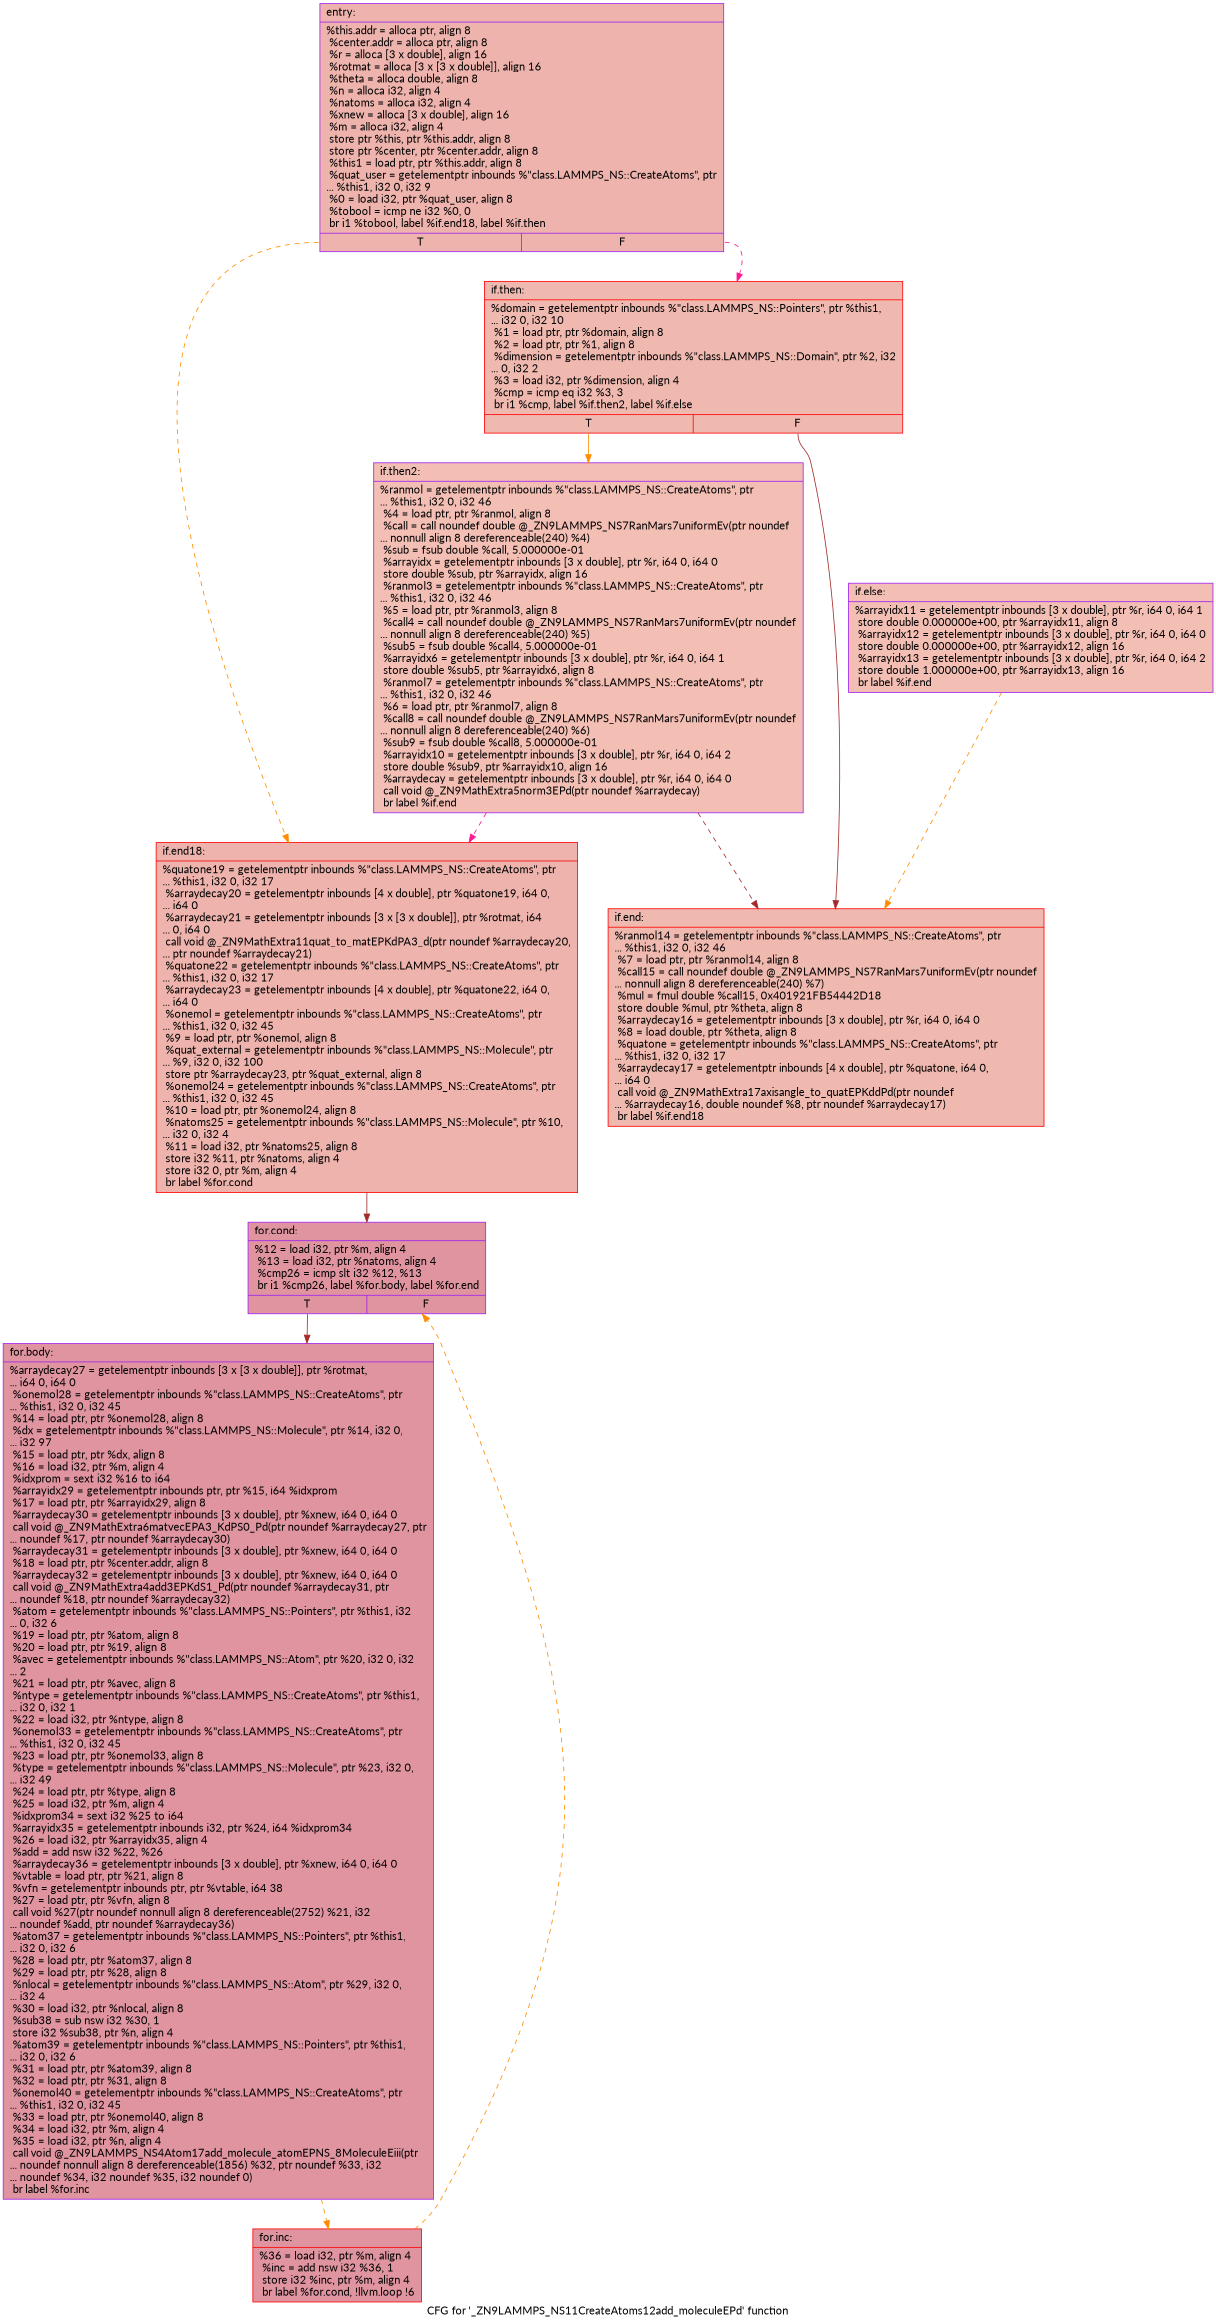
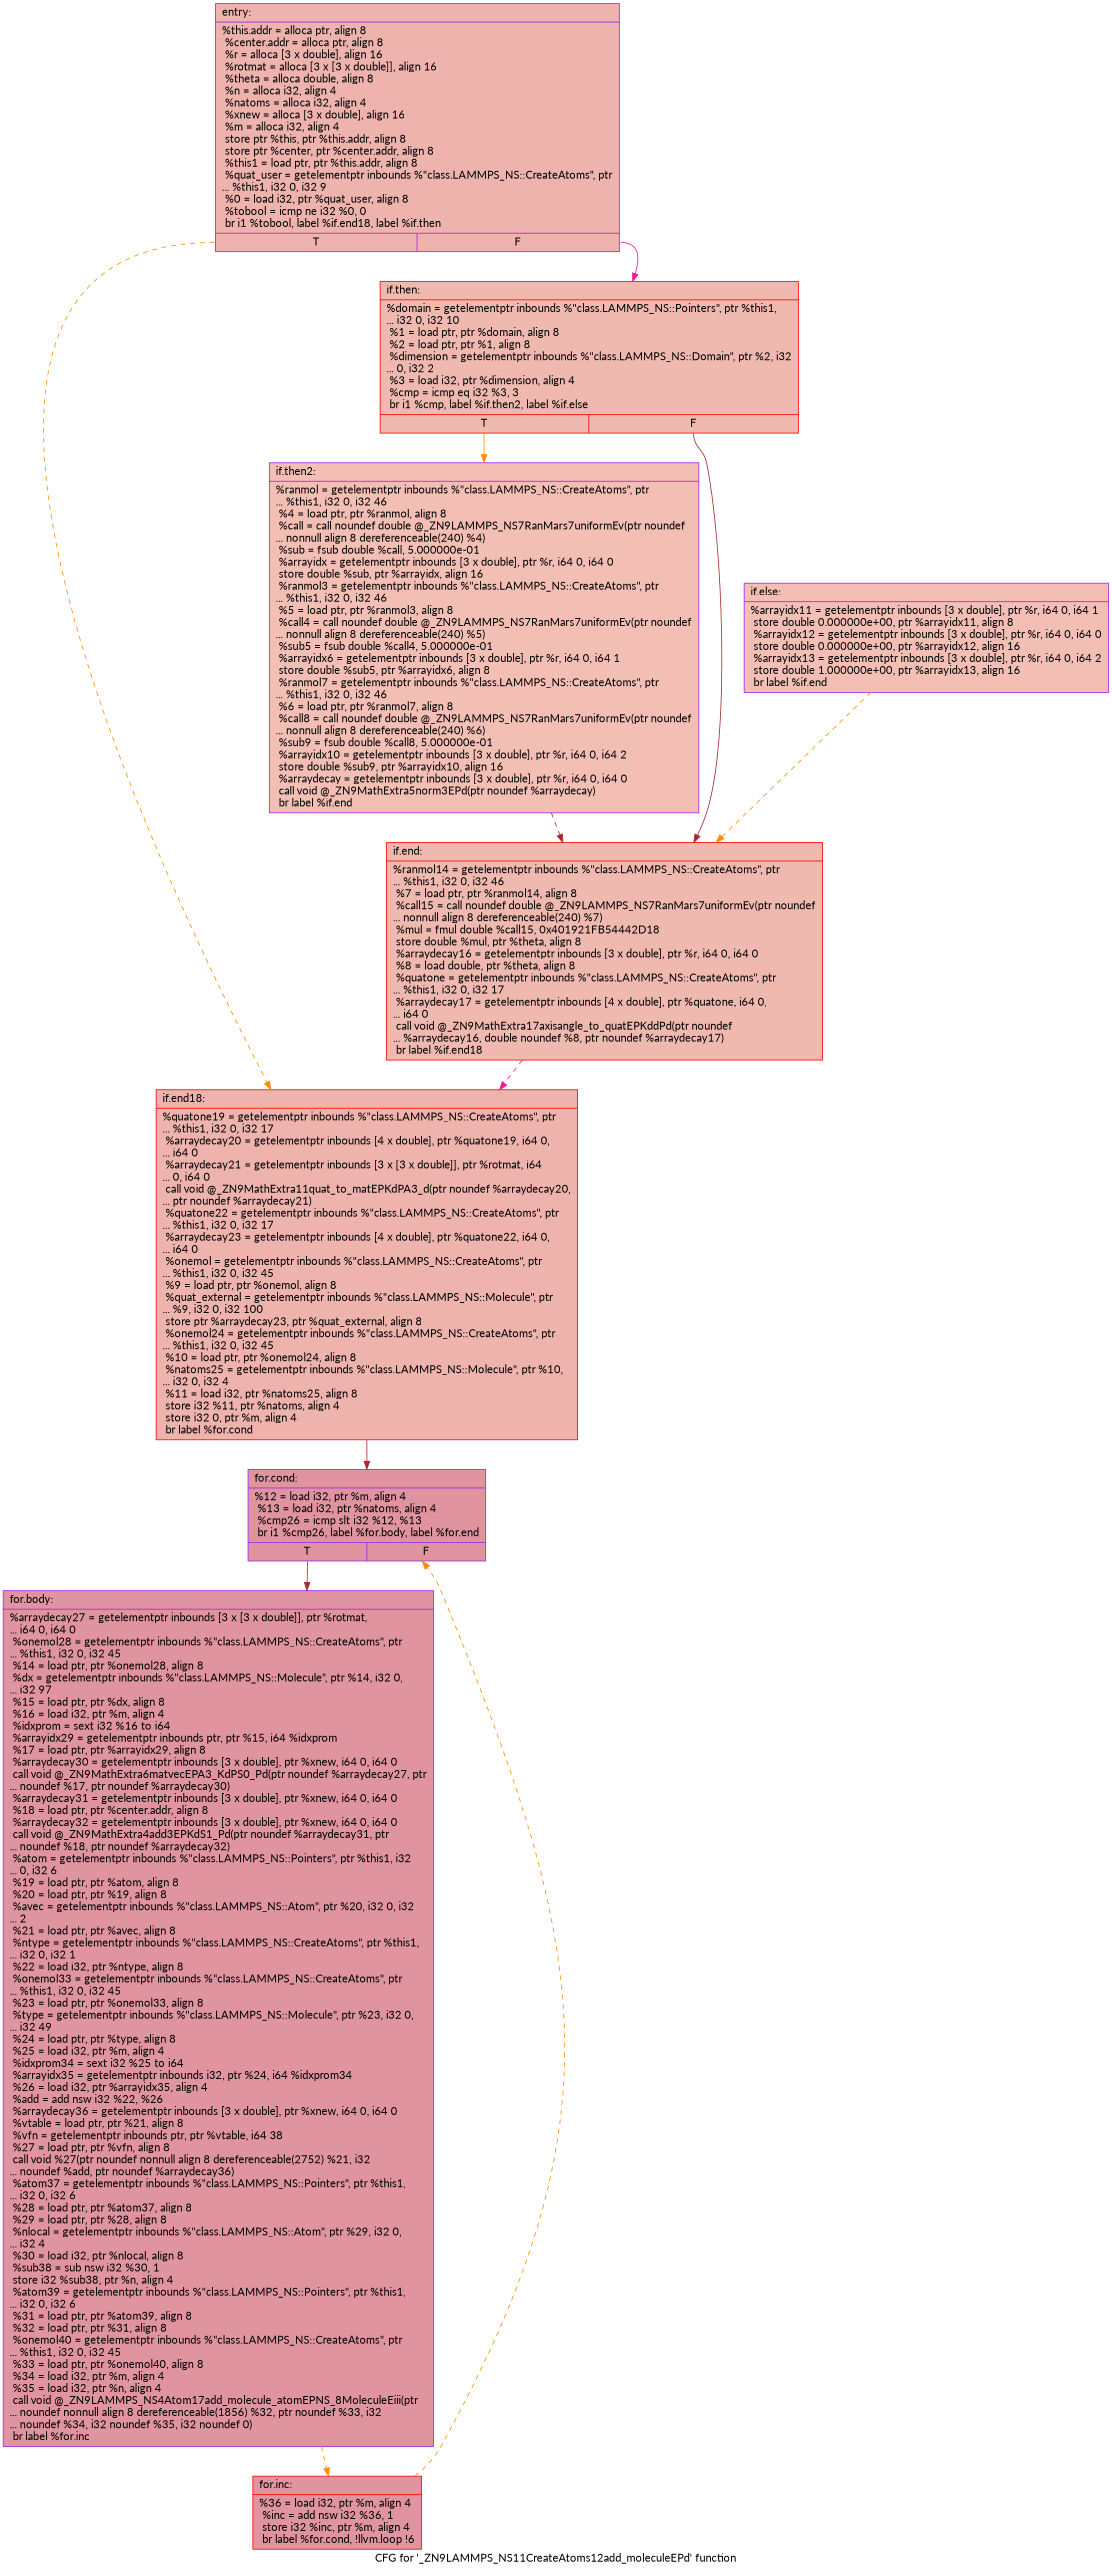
edge "entry:" -> "if.then:": style dashed -> solid
edge "if.then2:" -> "if.end18:": now "if.end:" -> "if.end18:"
